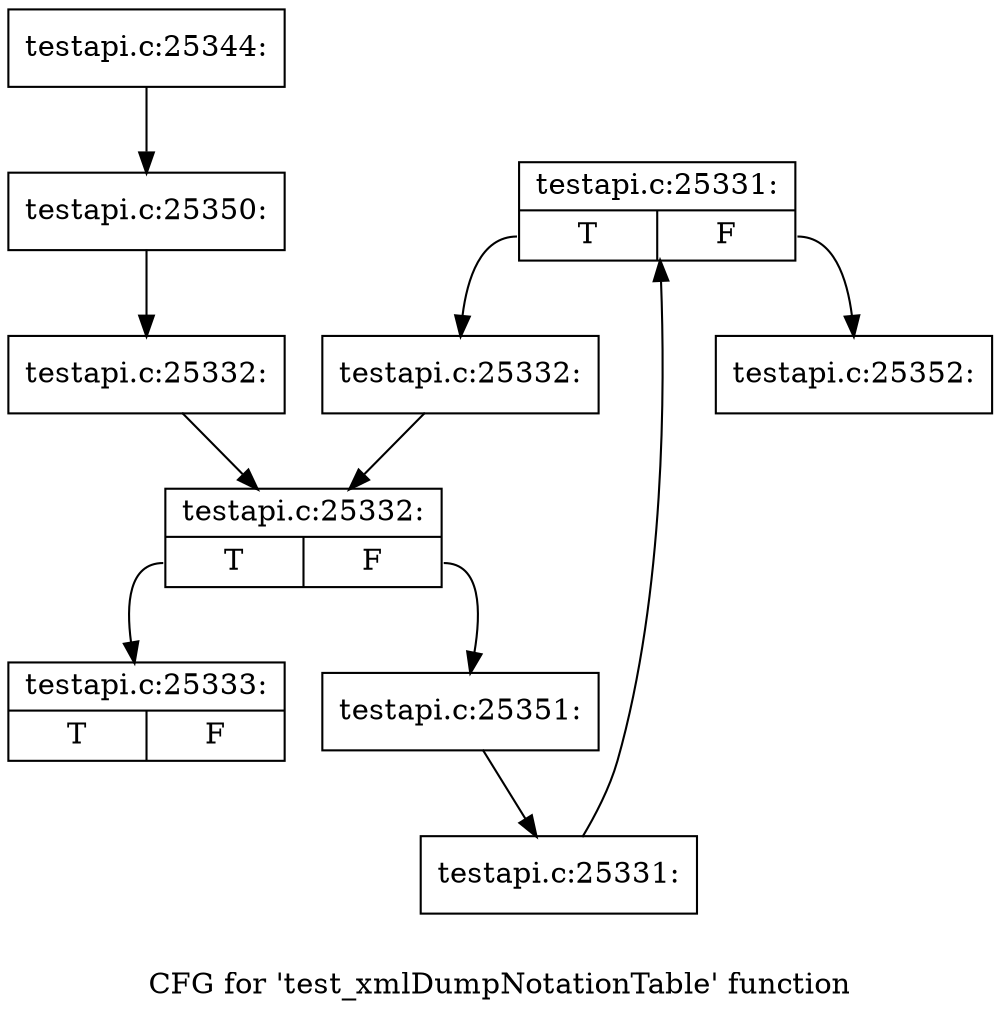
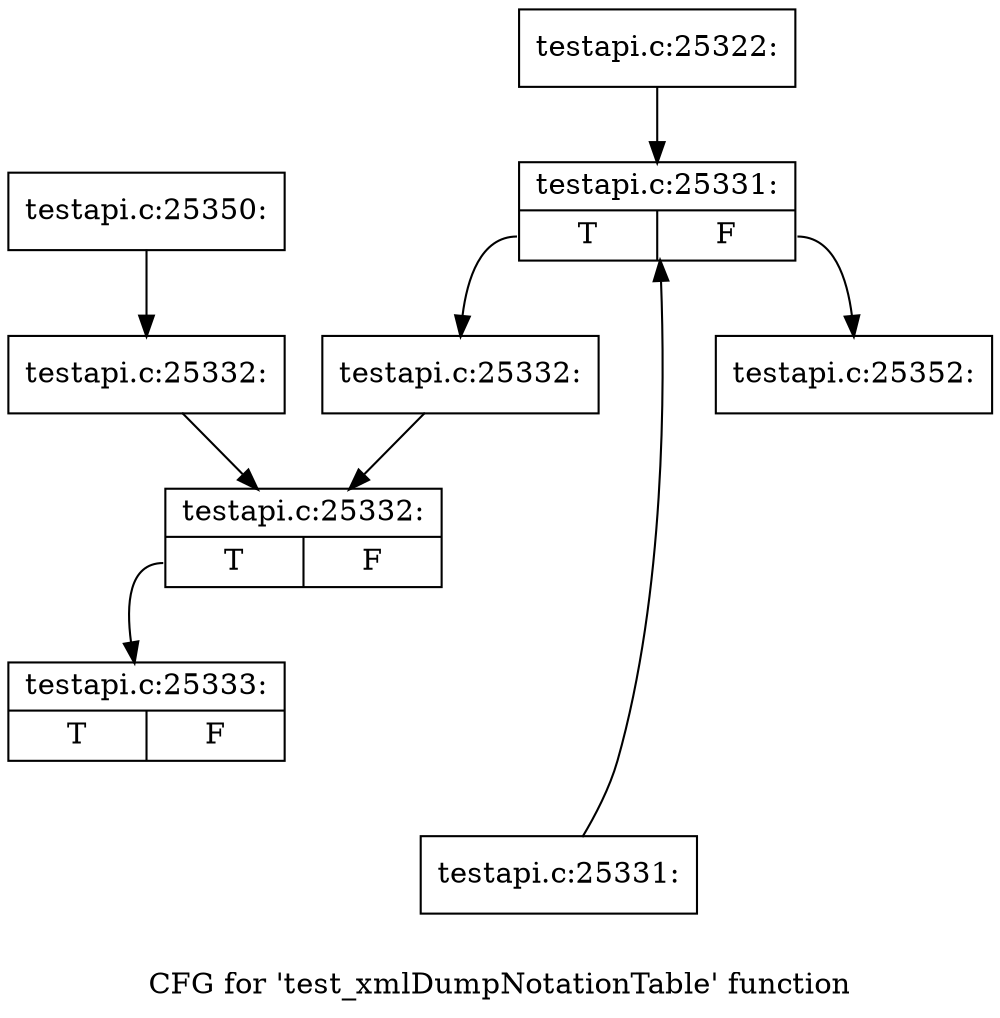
node "testapi.c:25344:": removed
node "testapi.c:25322:": added
node "testapi.c:25351:": removed
